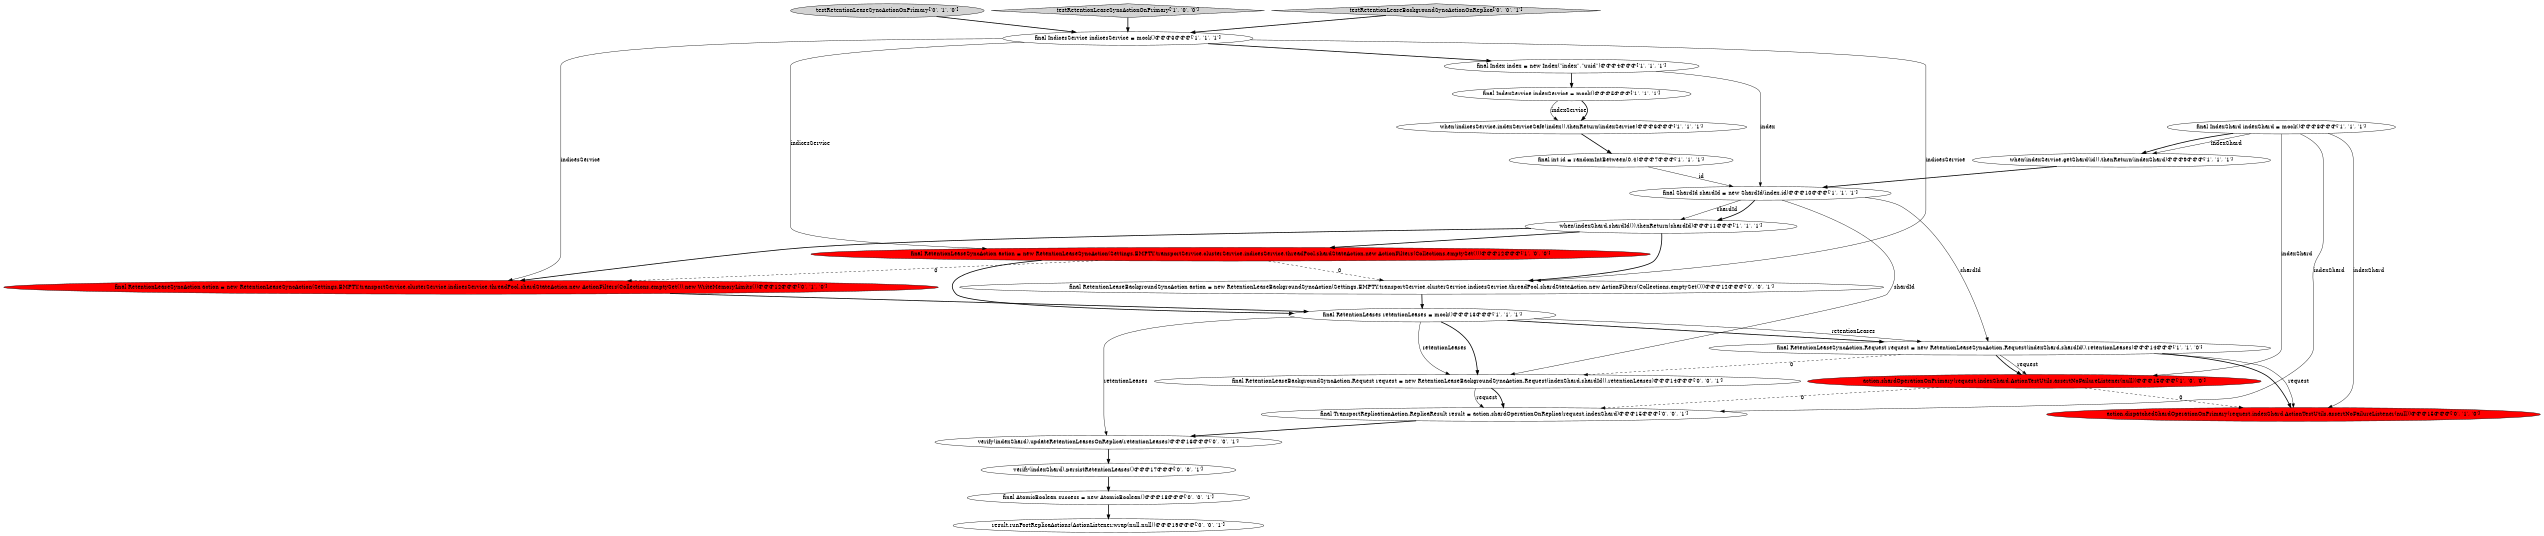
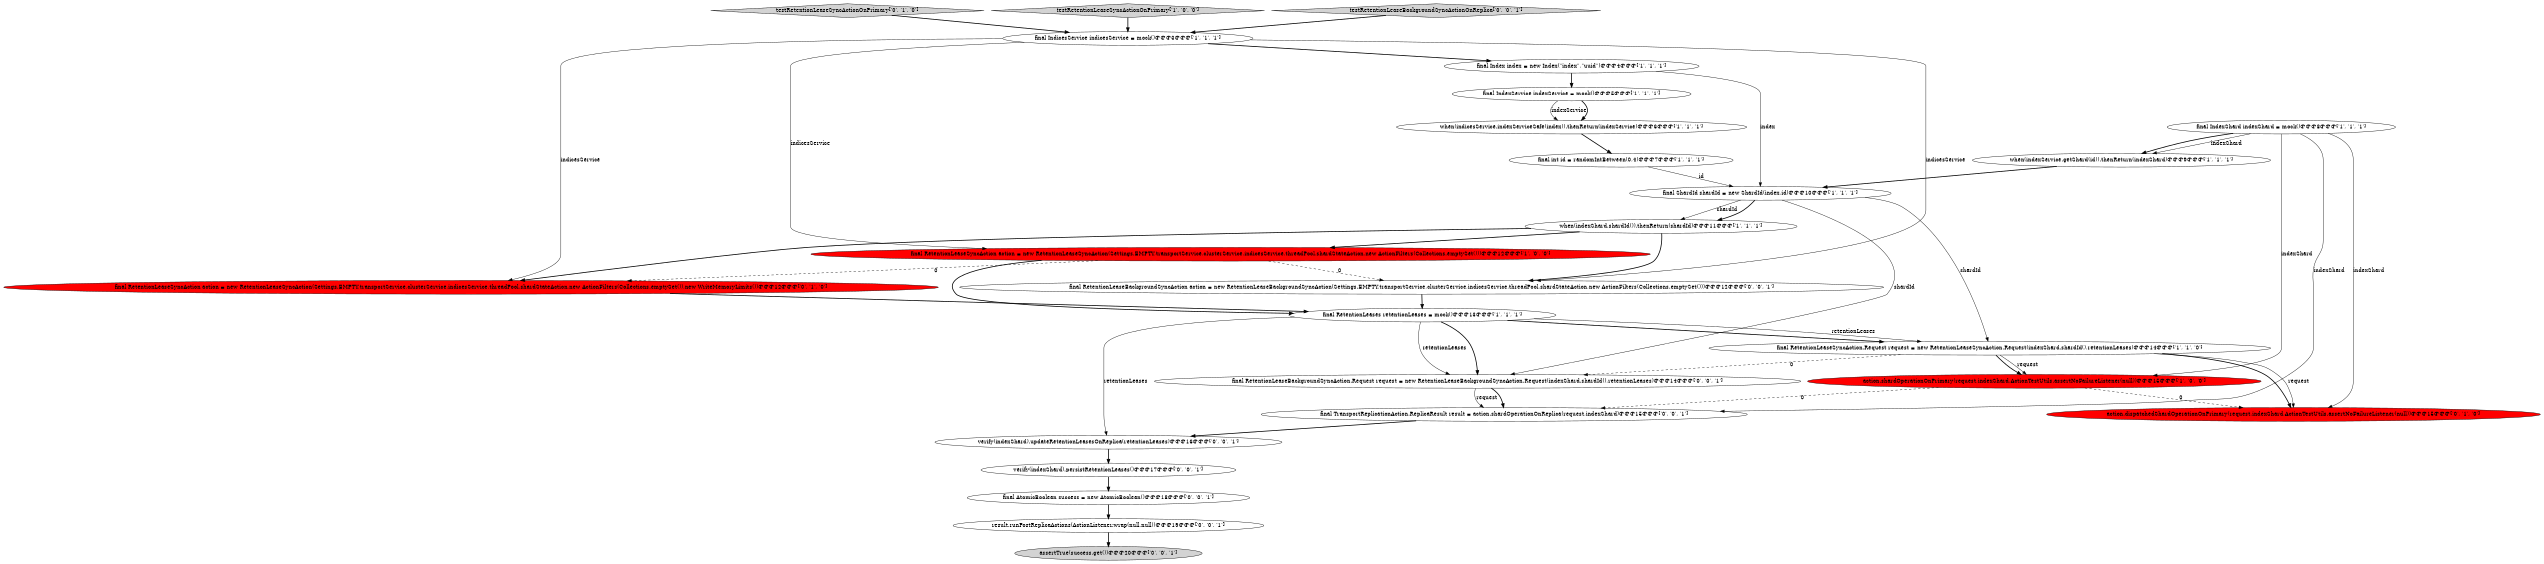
node "testRetentionLeaseSyncActionOnPrimary['0', '1', '0']": shape ellipse -> diamond
node "assertTrue(success.get())@@@20@@@['0', '0', '1']": added
